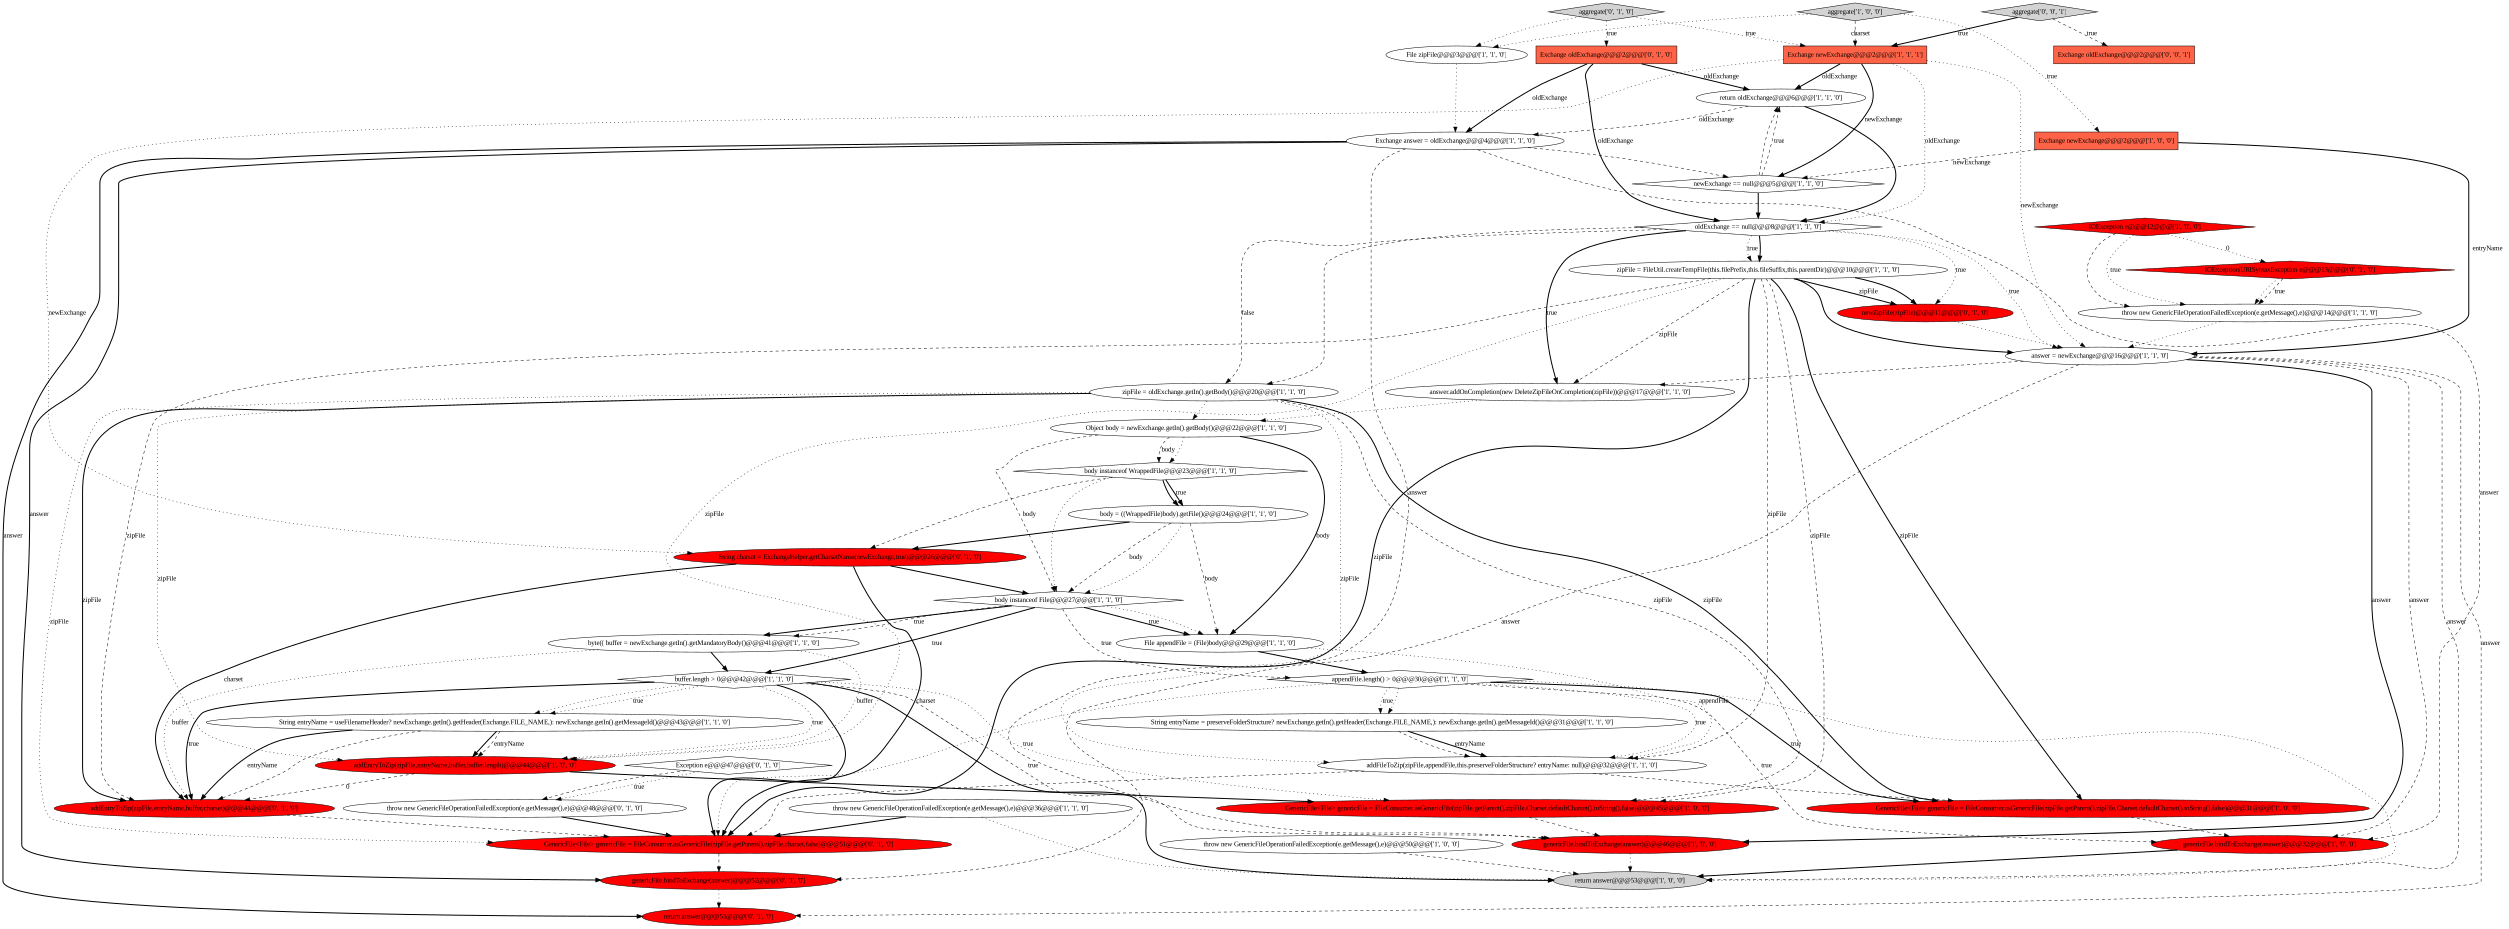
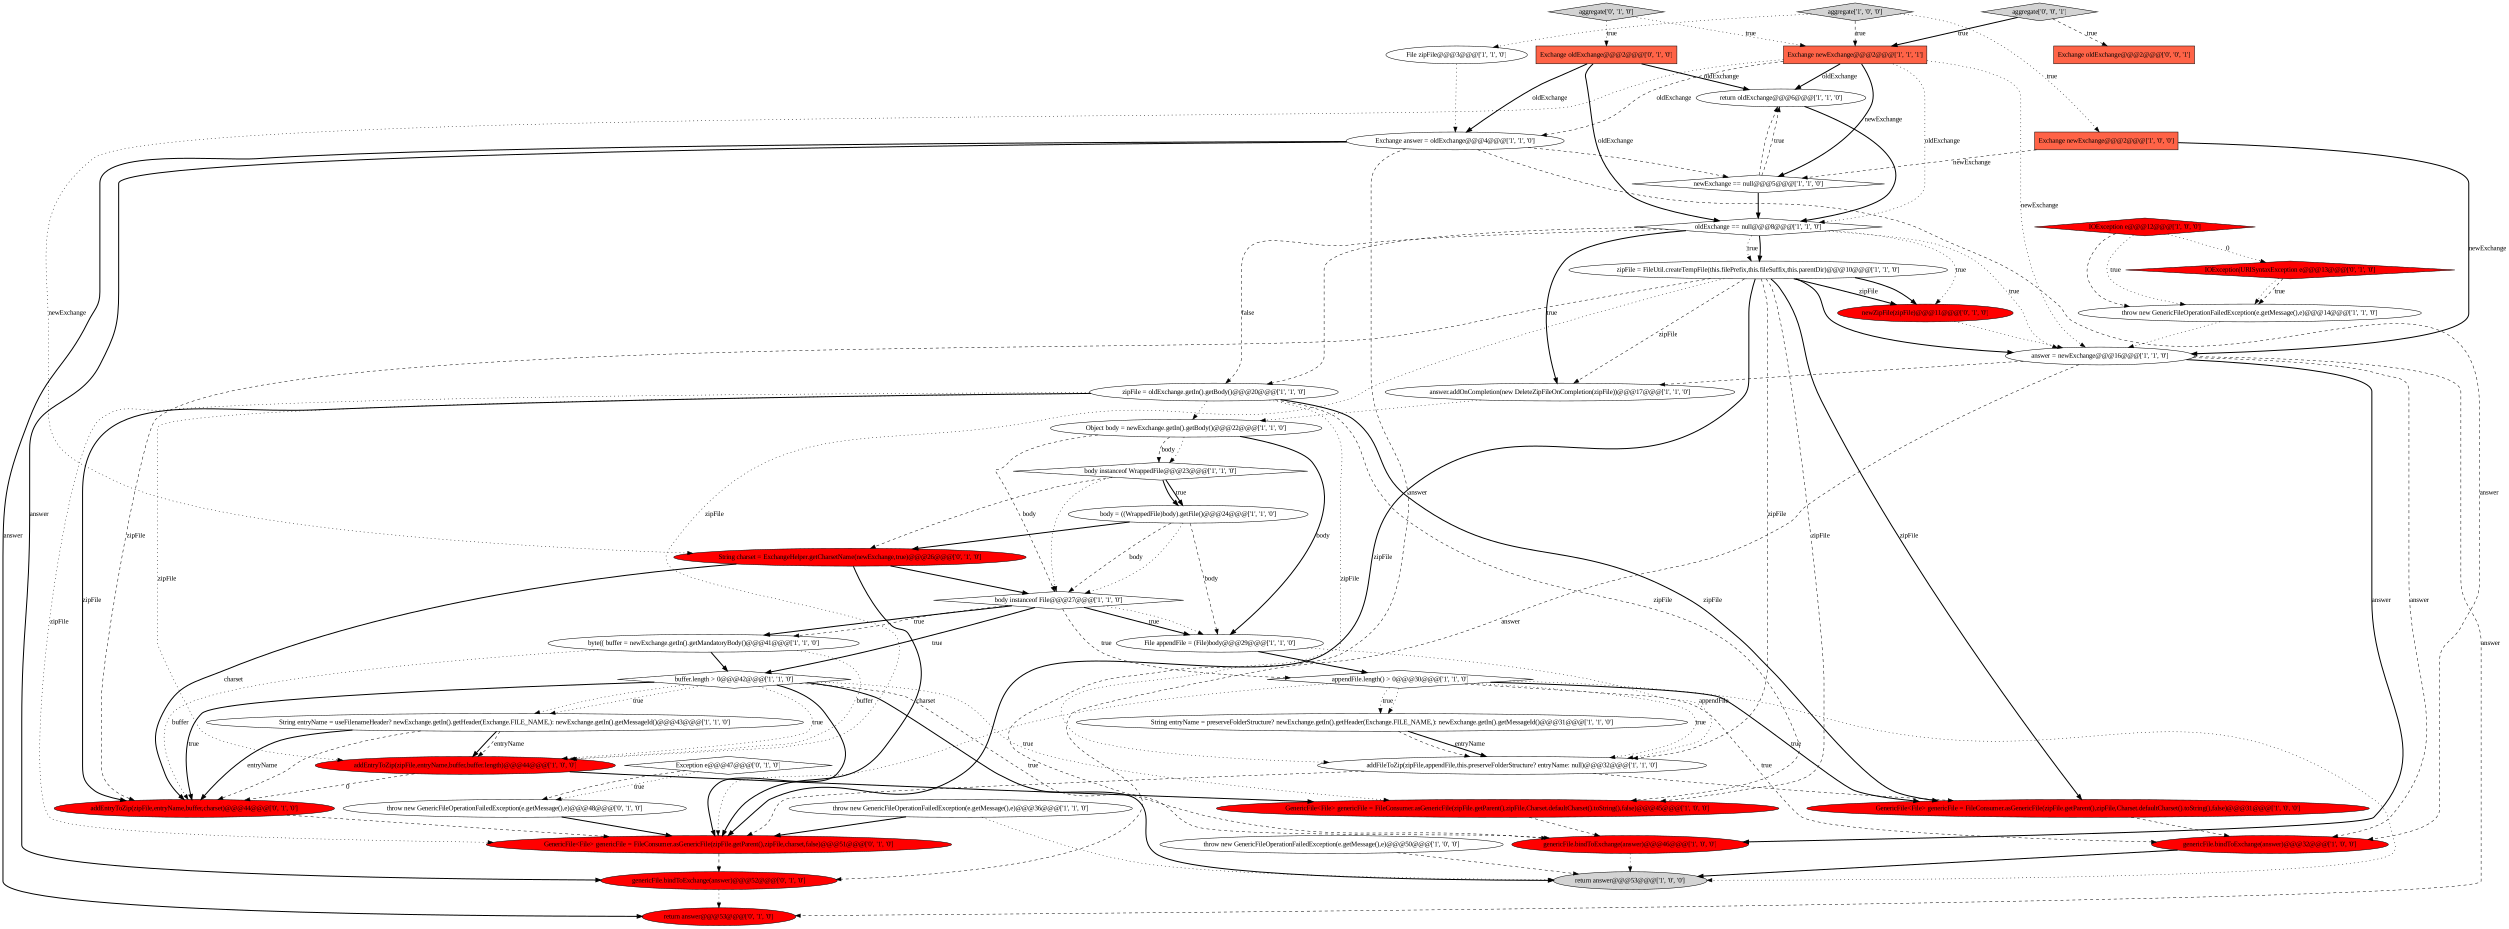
edge "aggregate['0', '1', '0']" -> "File zipFile@@@3@@@['1', '1', '0']": removed
edge "aggregate['1', '0', '0']" -> "Exchange newExchange@@@2@@@['1', '1', '1']": label "charset" -> "true"
edge "return oldExchange@@@6@@@['1', '1', '0']" -> "Exchange answer = oldExchange@@@4@@@['1', '1', '0']": now "Exchange newExchange@@@2@@@['1', '1', '1']" -> "Exchange answer = oldExchange@@@4@@@['1', '1', '0']"
edge "Exchange newExchange@@@2@@@['1', '0', '0']" -> "answer = newExchange@@@16@@@['1', '1', '0']": label "entryName" -> "newExchange"
edge "answer = newExchange@@@16@@@['1', '1', '0']" -> "return answer@@@53@@@['1', '0', '0']": removed, label "answer"
